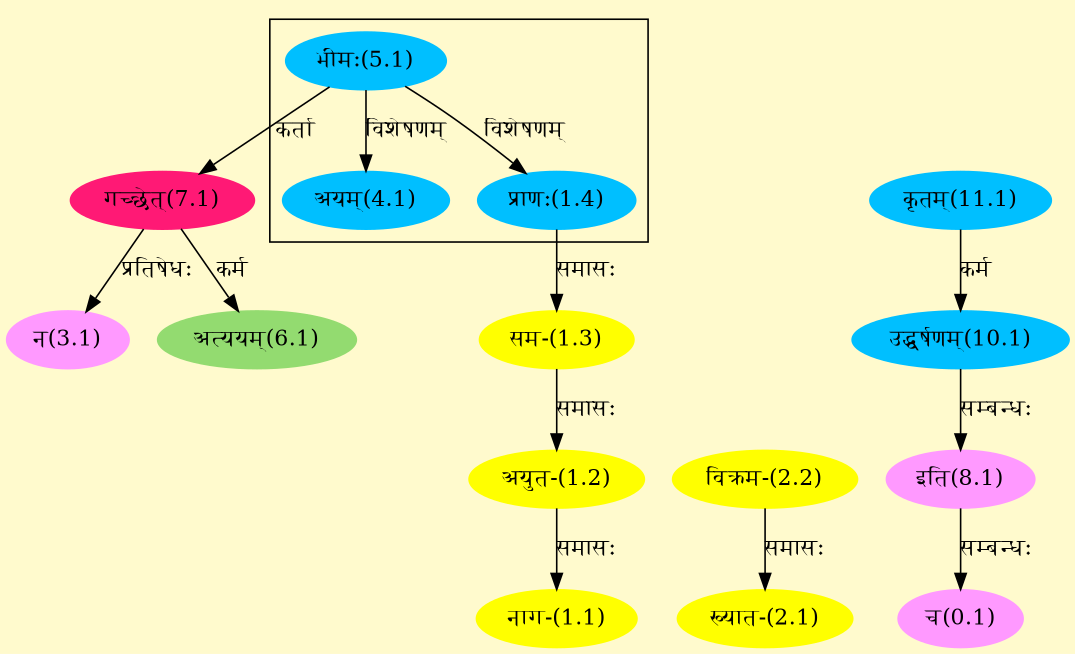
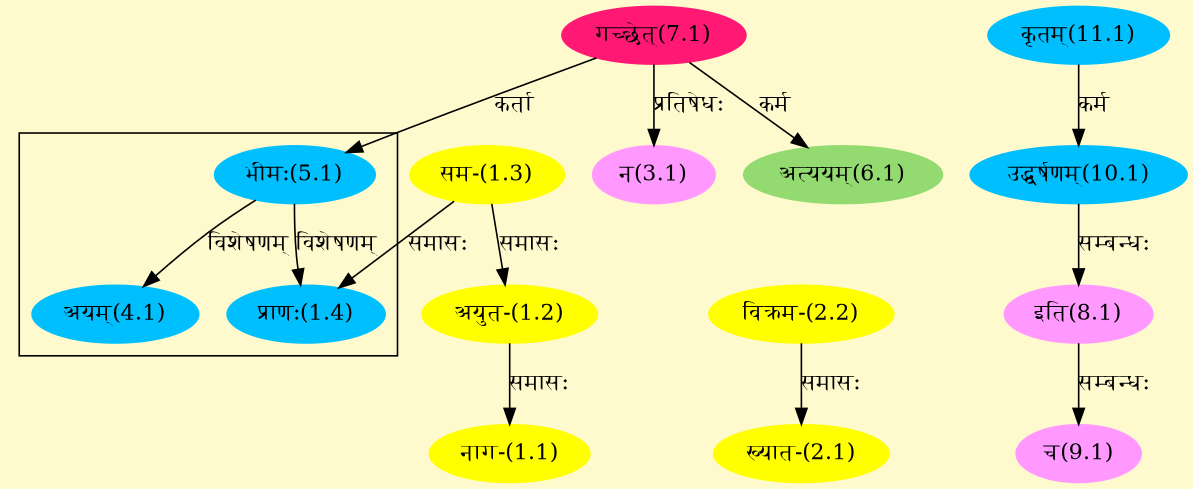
edge "भीमः(5.1)" -> "गच्छेत्(7.1)": reversed
edge "प्राणः(1.4)" -> "सम-(1.3)": reversed
node "च(0.1)": label "च(0.1)" -> "च(9.1)"
